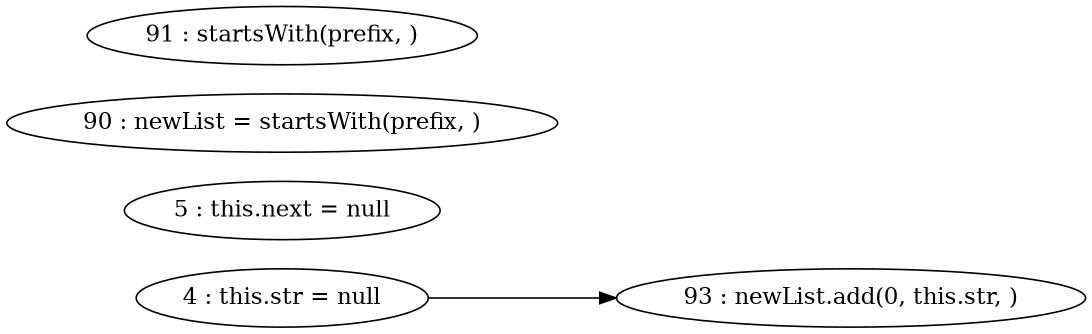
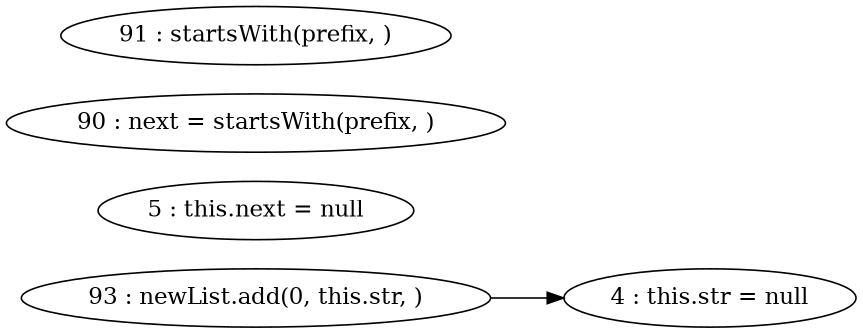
node "90 : newList = startsWith(prefix, )": label "90 : newList = startsWith(prefix, )" -> "90 : next = startsWith(prefix, )"
edge "4 : this.str = null" -> "93 : newList.add(0, this.str, )": reversed
